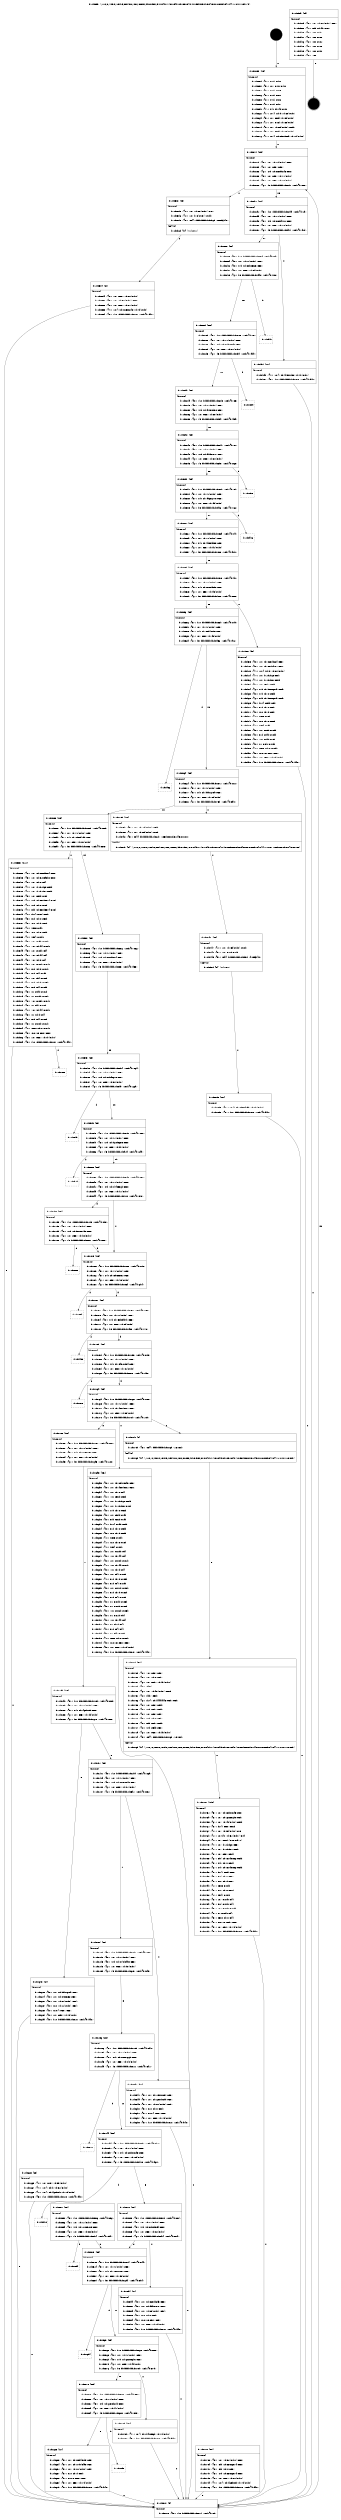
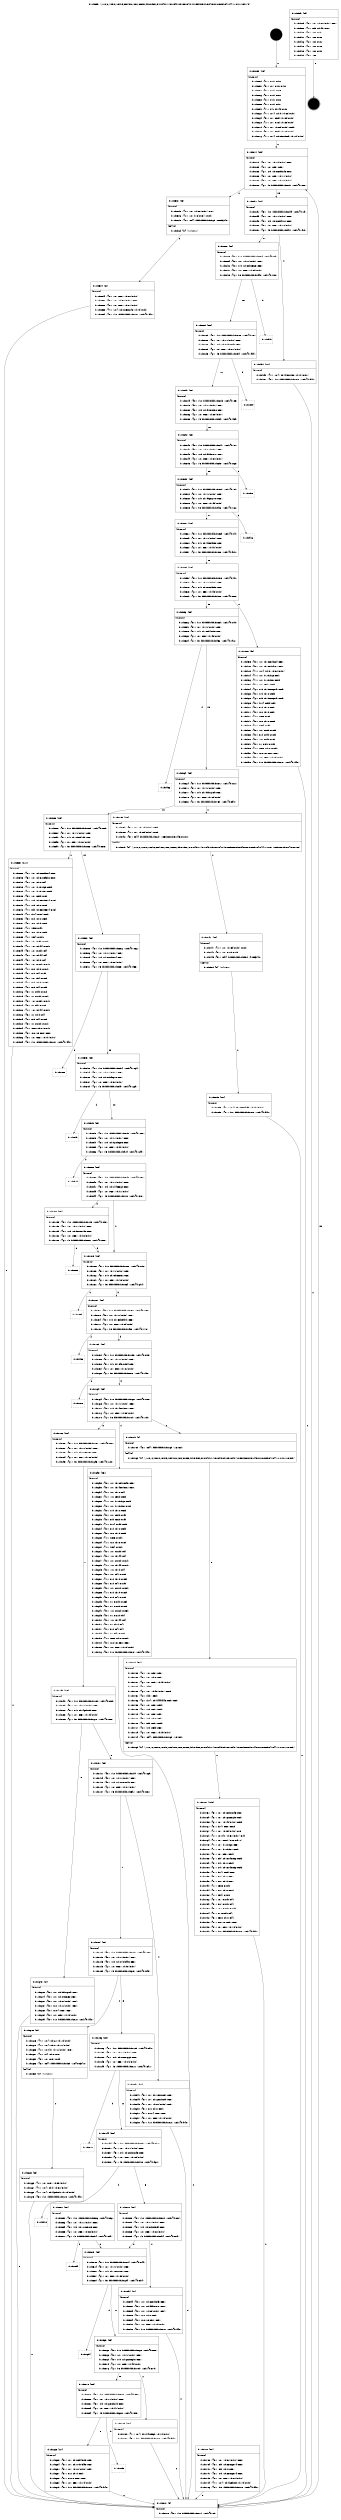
edge "0x401aae [144]" -> "0x401c33": now "0x4013a1 [25]" -> "0x401c33"
edge "0x4013d3 [25]" -> "0x4013ec [25]": removed, label "10"
node "0x401645 [30]": added
